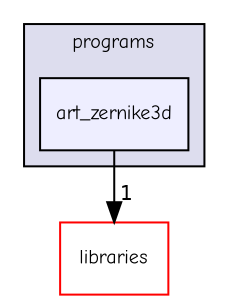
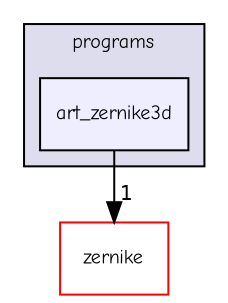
node "libraries": label "libraries" -> "zernike"
